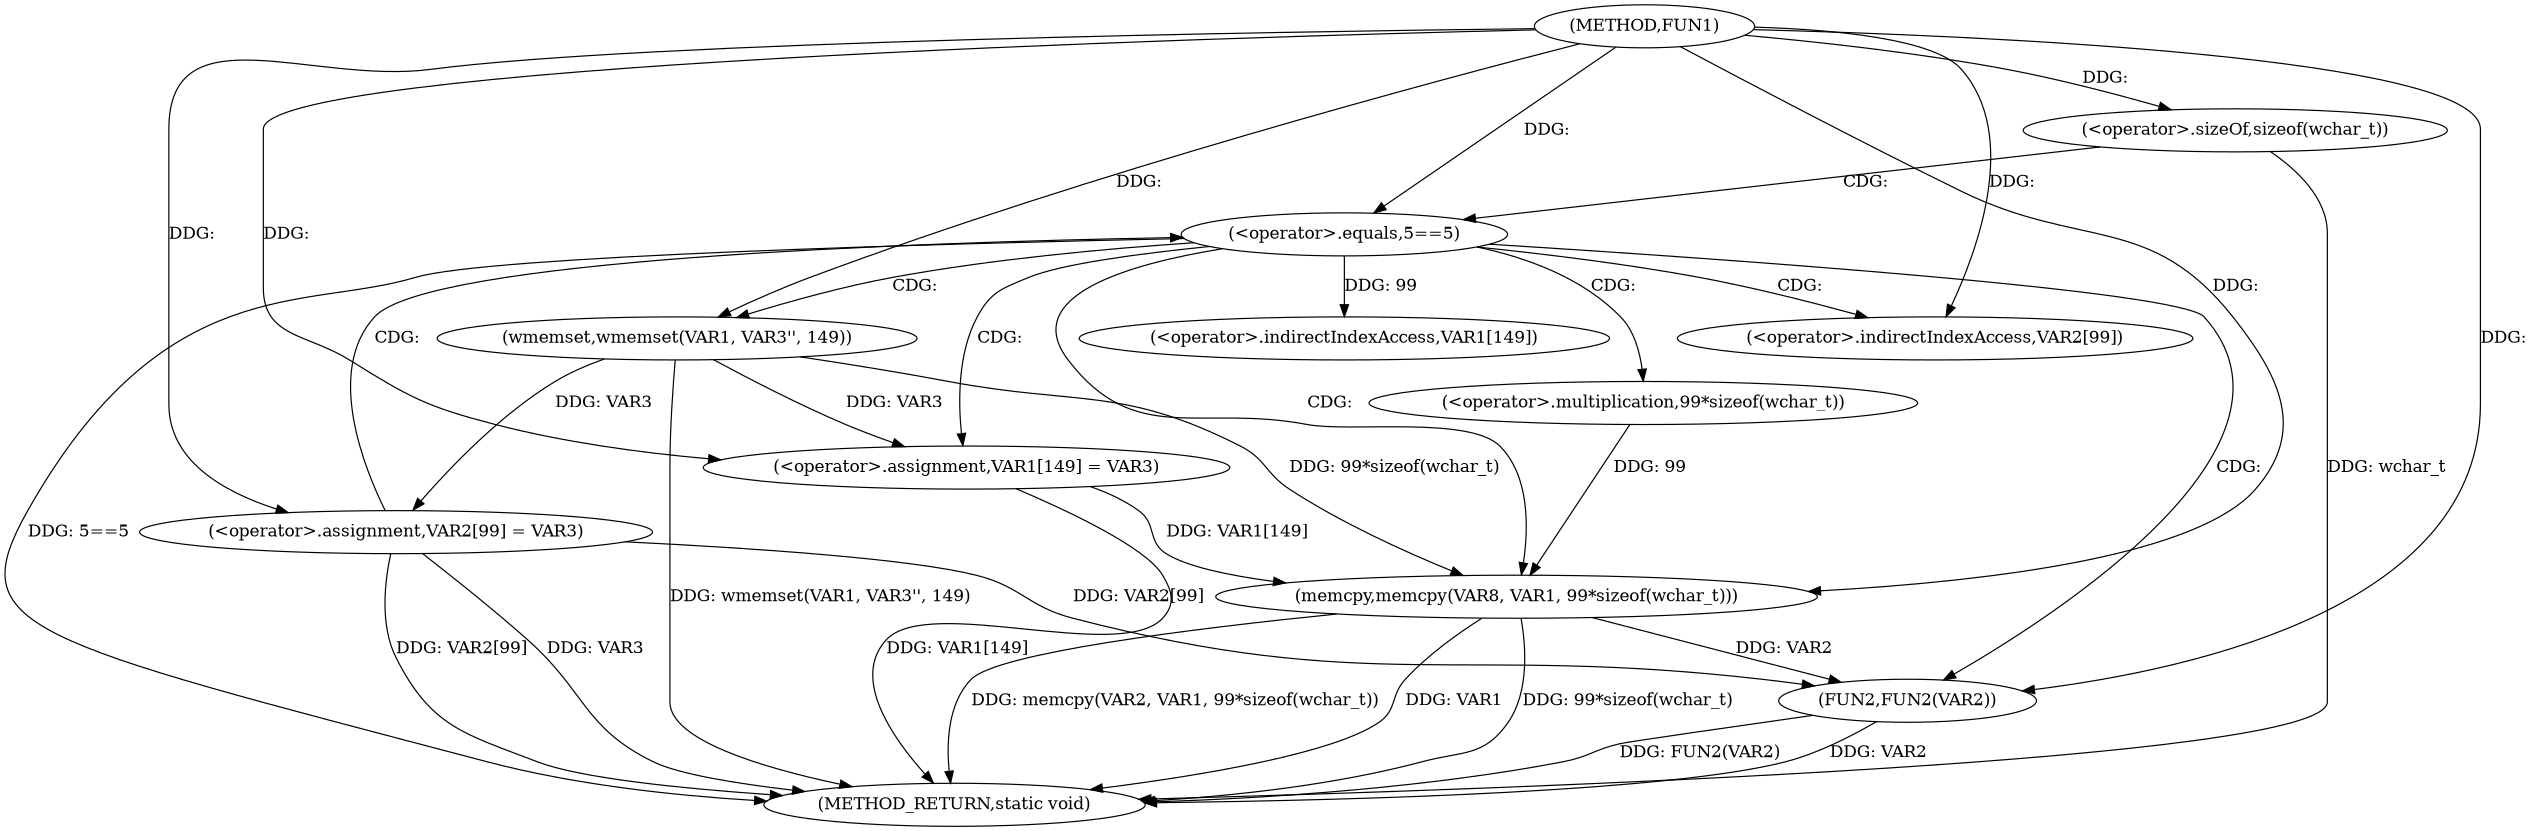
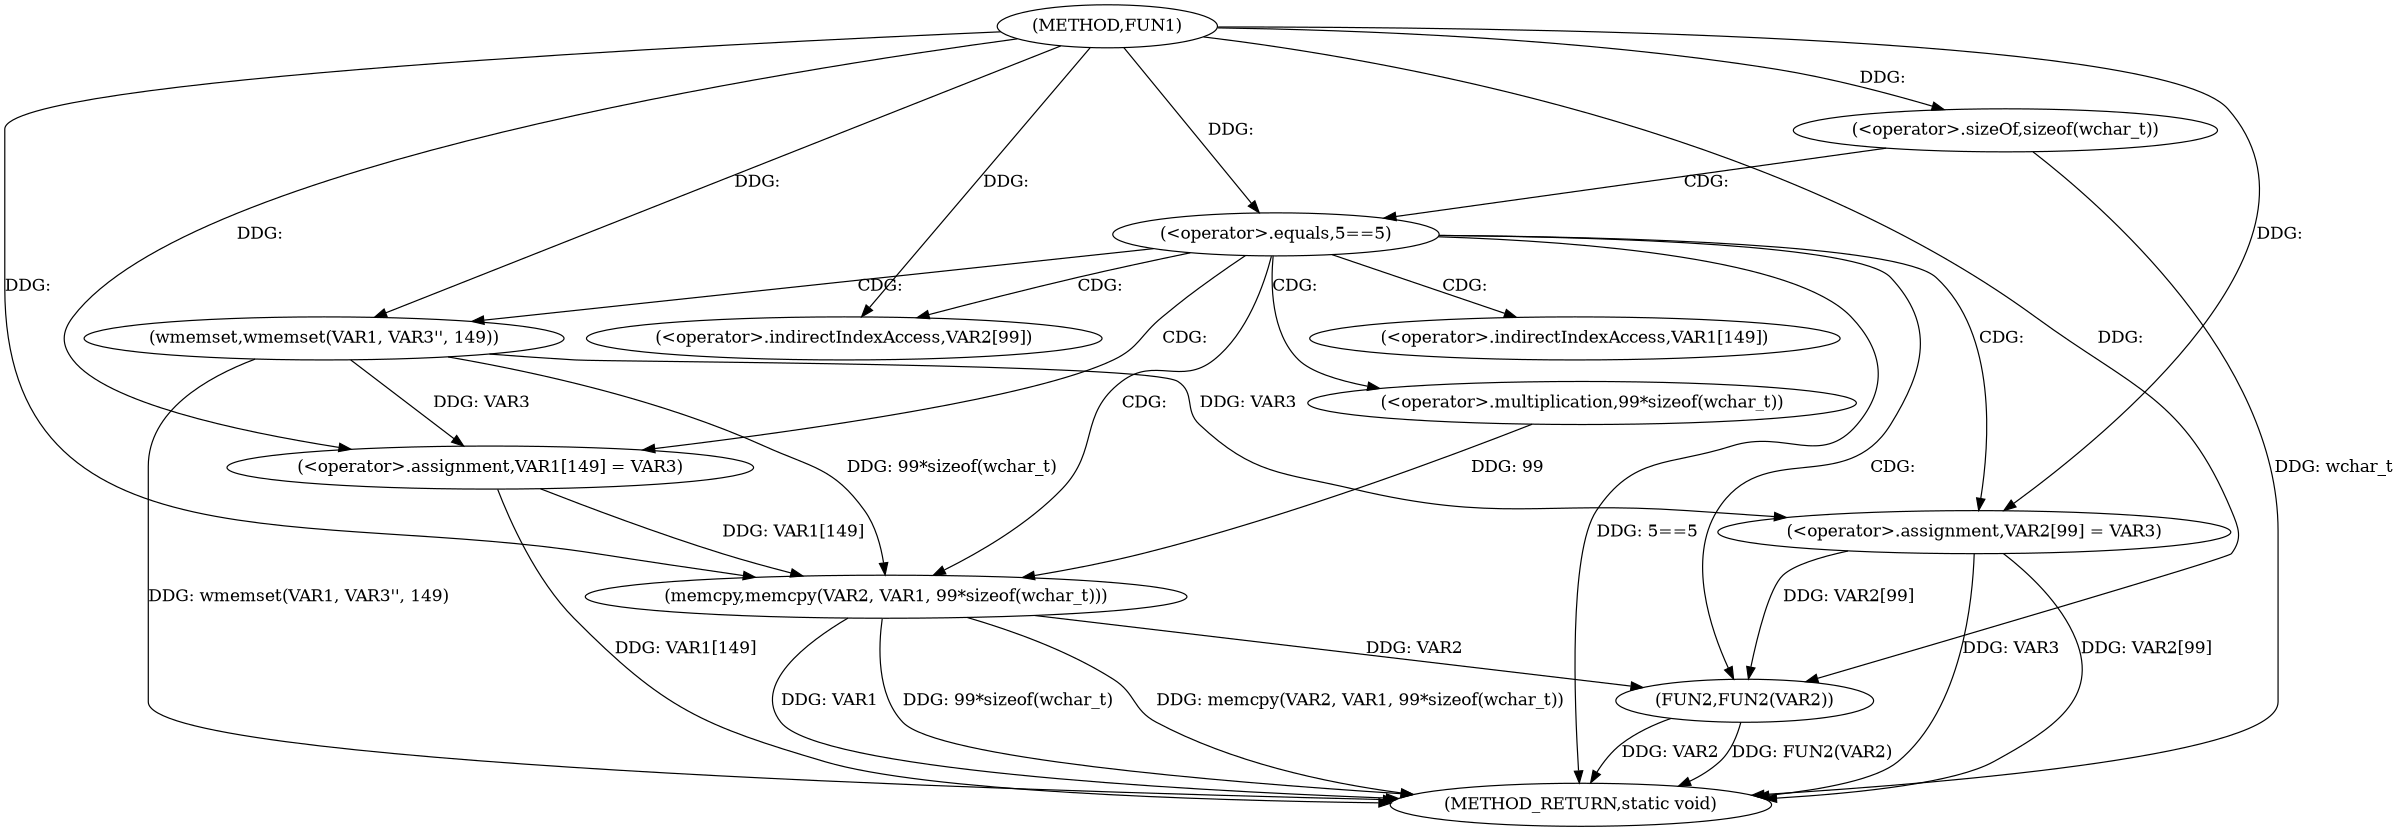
edge "(<operator>.assignment,VAR2[99] = VAR3)" -> "(<operator>.equals,5==5)": reversed
edge "(<operator>.equals,5==5)" -> "(<operator>.indirectIndexAccess,VAR1[149])": label "DDG: 99" -> "CDG: "
node "(memcpy,memcpy(VAR8, VAR1, 99*sizeof(wchar_t)))": label "(memcpy,memcpy(VAR8, VAR1, 99*sizeof(wchar_t)))" -> "(memcpy,memcpy(VAR2, VAR1, 99*sizeof(wchar_t)))"
